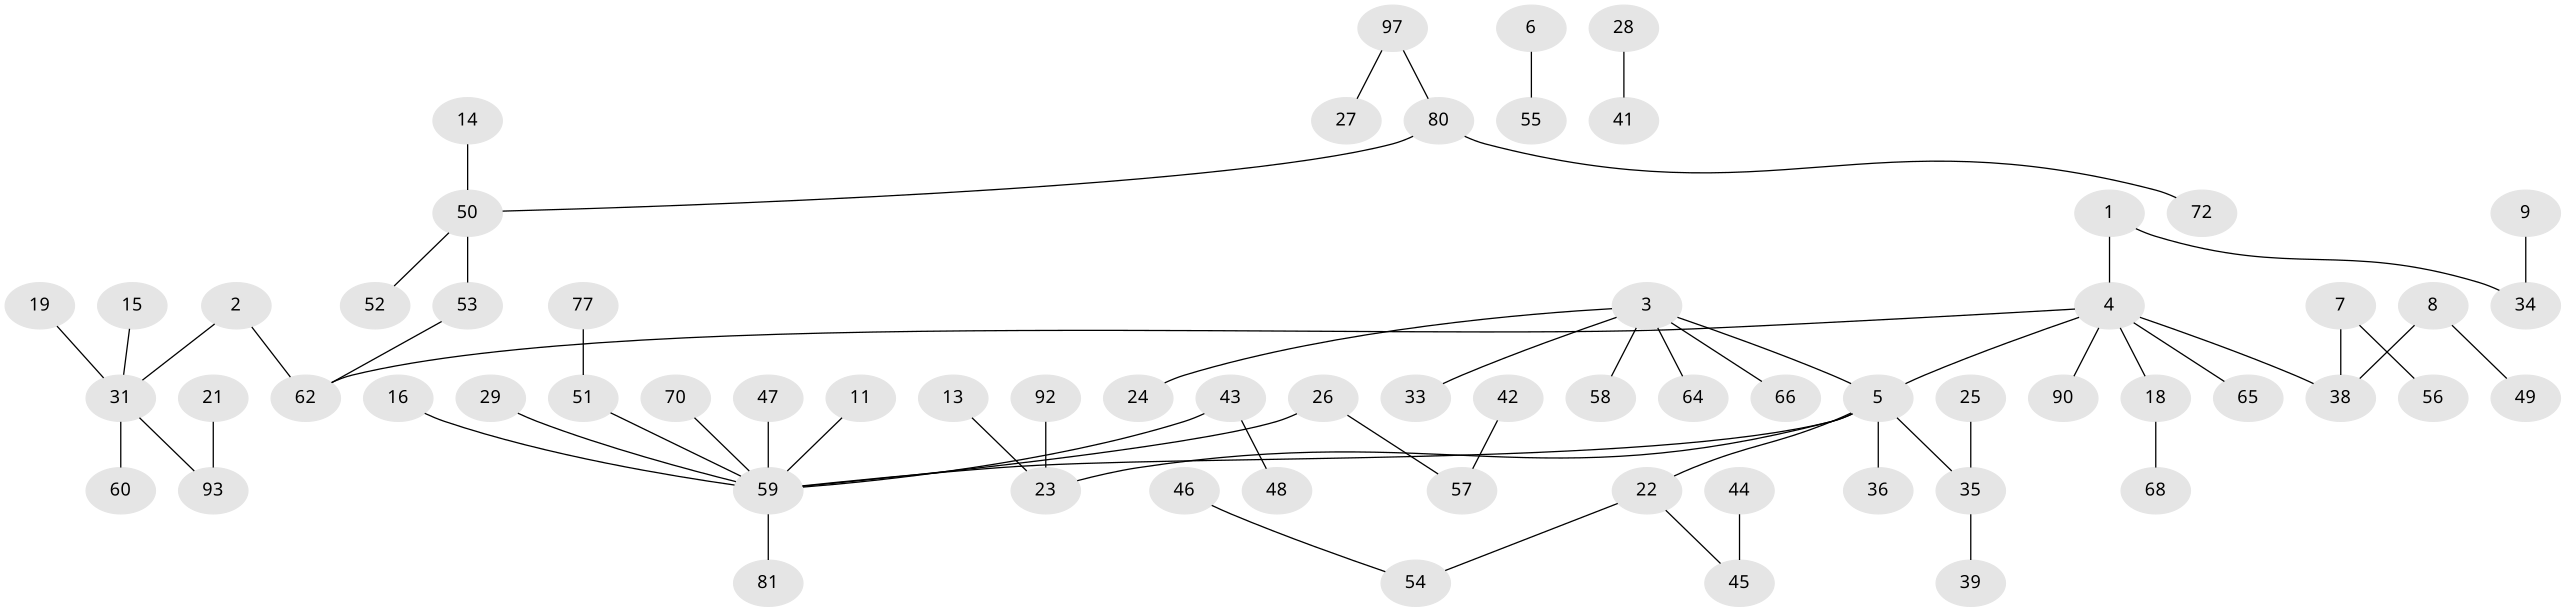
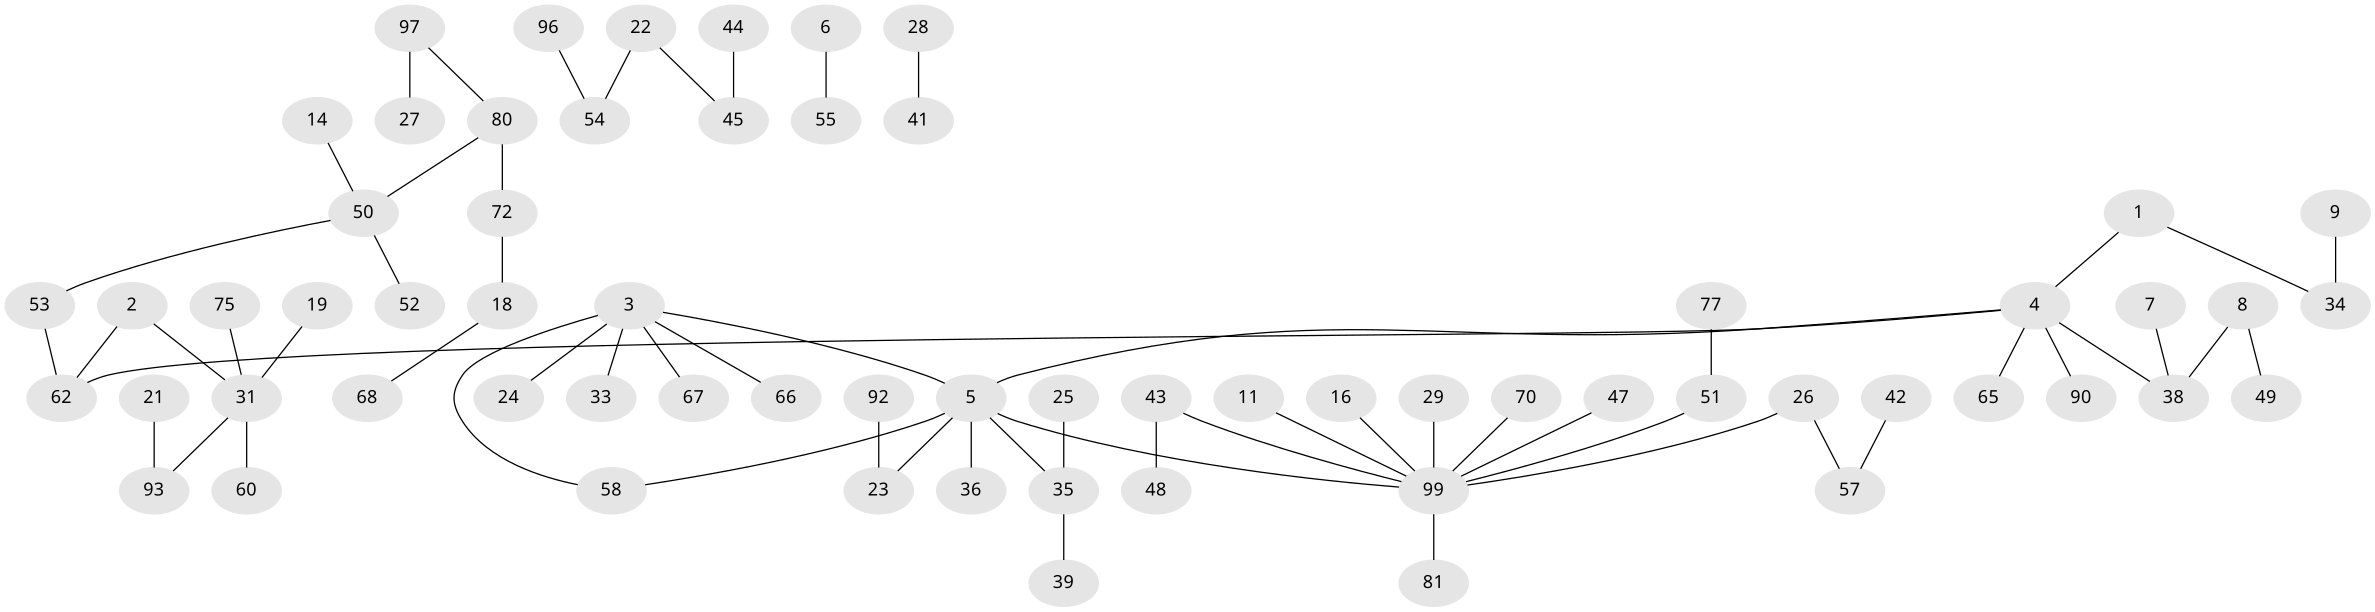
node "15": label "15" -> "75"
edge "4" -- "18": now "72" -- "18"
node "13": removed
node "64": label "64" -> "67"
node "56": removed
edge "5" -- "22": now "5" -- "58"
node "59": label "59" -> "99"
node "46": label "46" -> "96"
